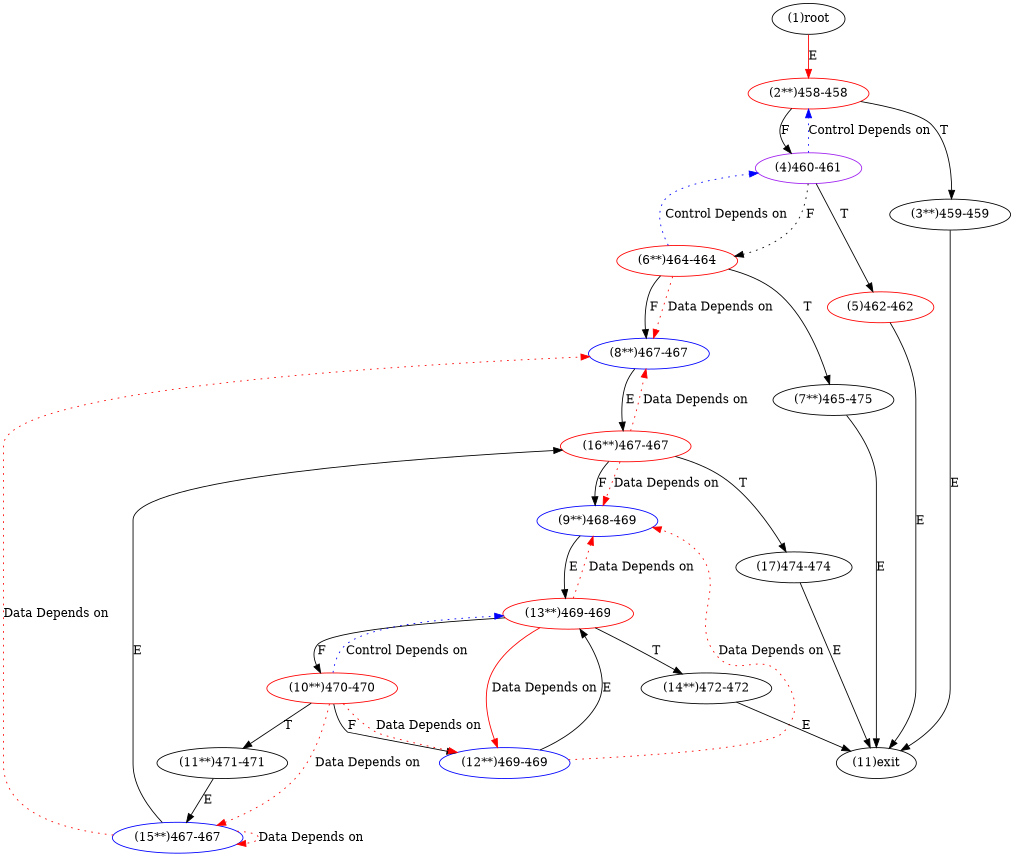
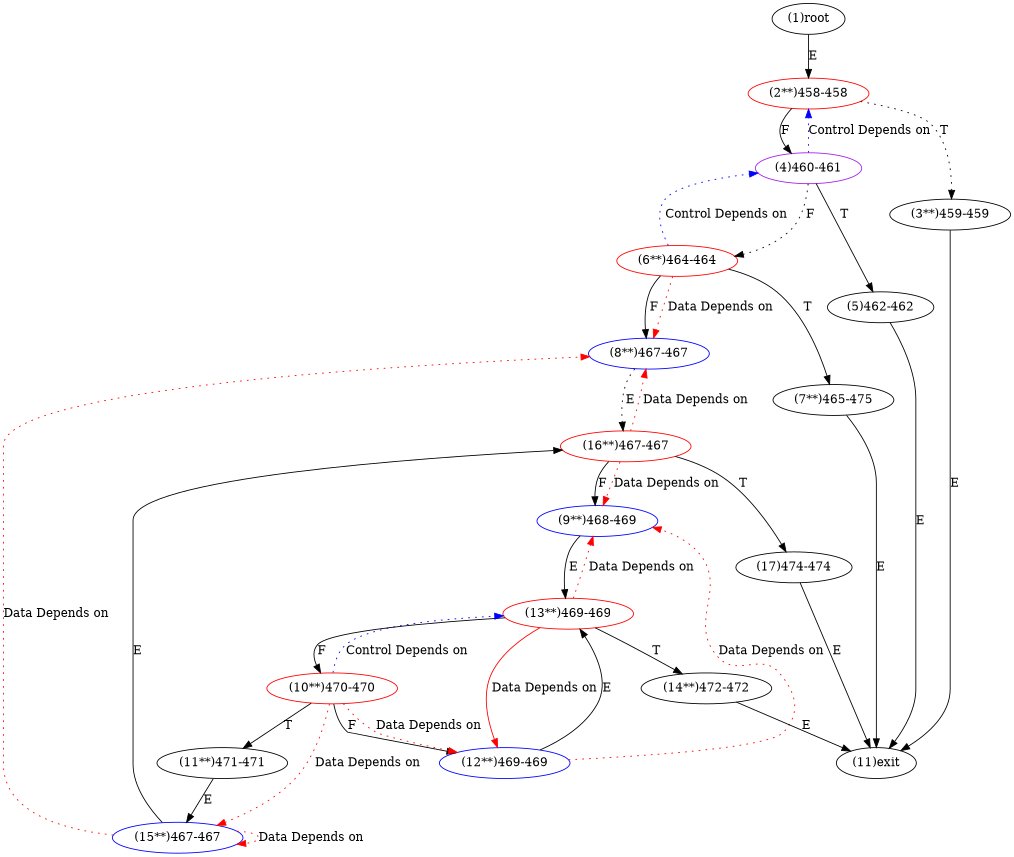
edge "(1)root" -> "(2**)458-458": color red -> black
edge "(2**)458-458" -> "(3**)459-459": style solid -> dotted
node "(5)462-462": color red -> black
edge "(8**)467-467" -> "(16**)467-467": style solid -> dotted
